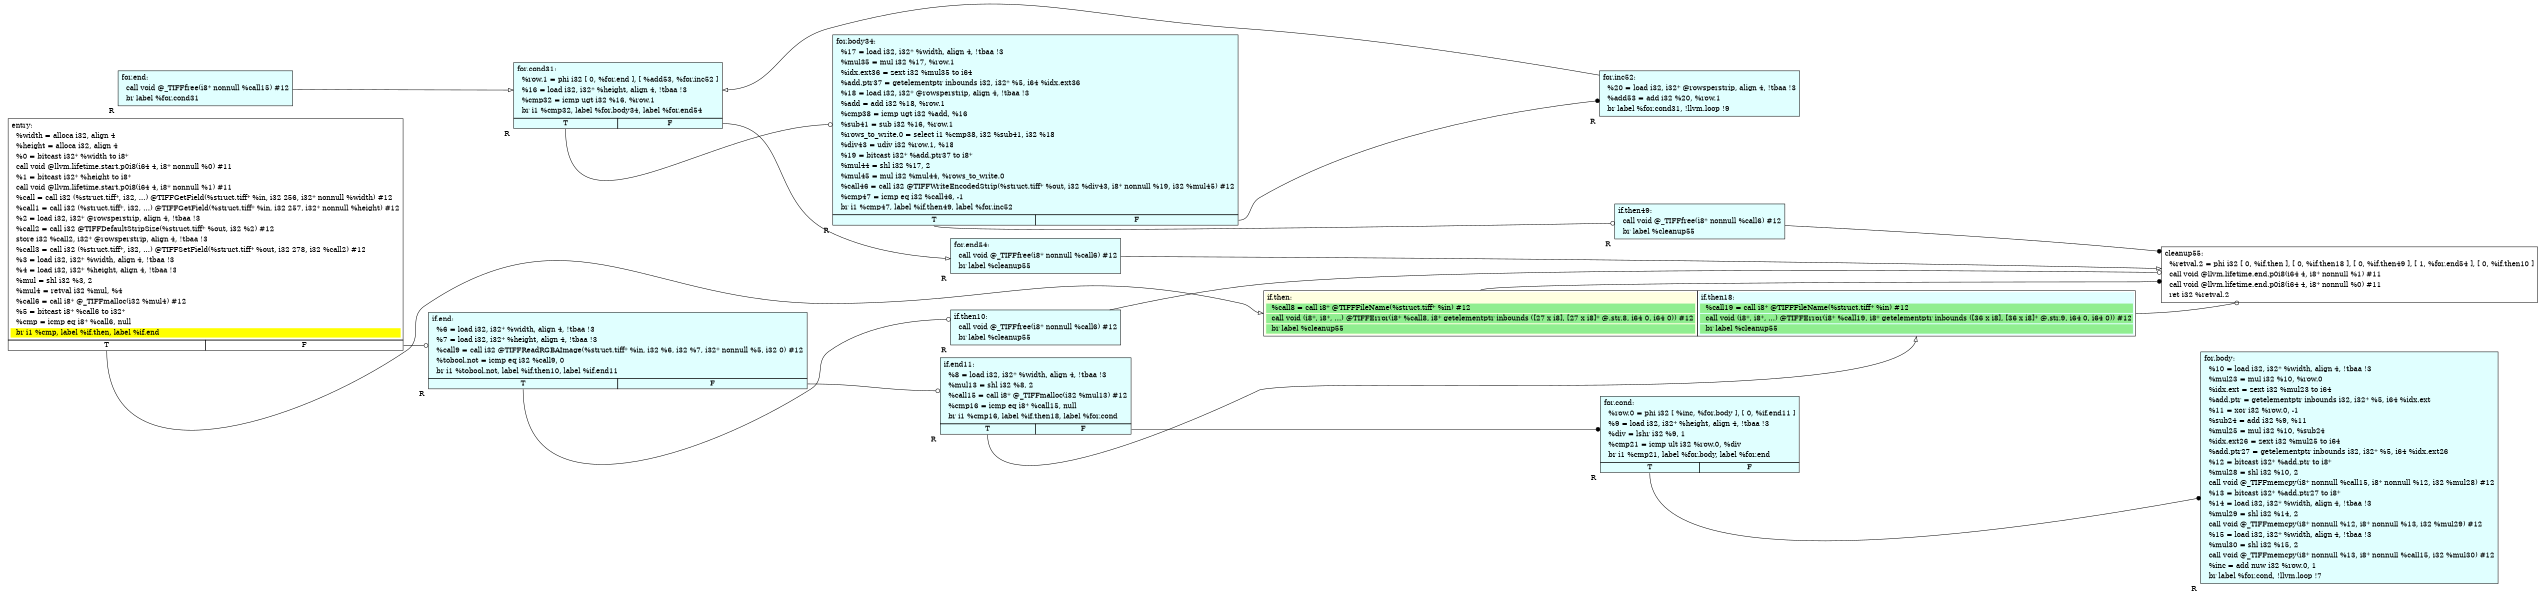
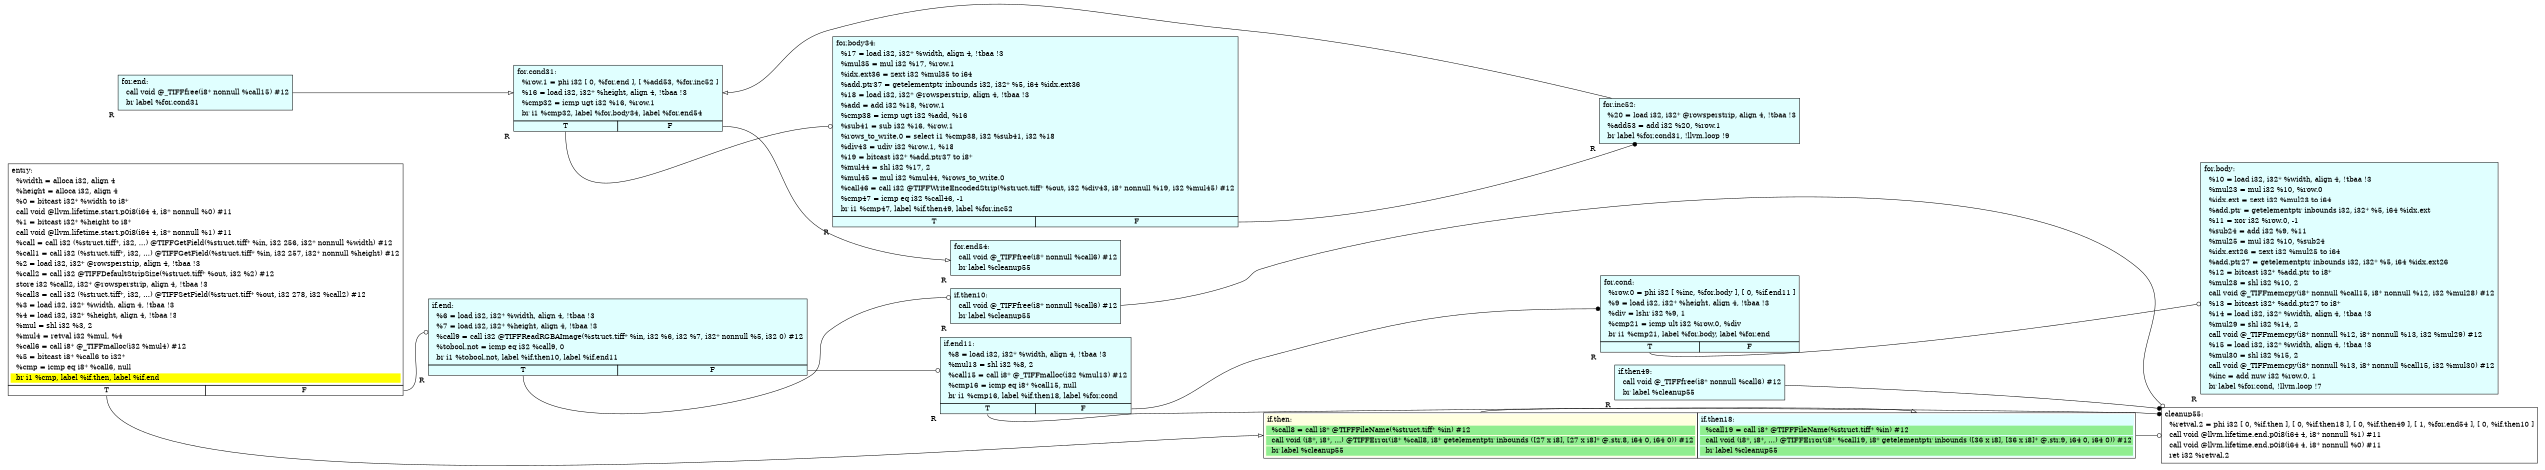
edge "for.body34:" -> "if.then49:": removed
edge "for.end54:" -> "cleanup55:": removed
edge "for.cond:" -> "for.body:": arrowhead dot -> odot
